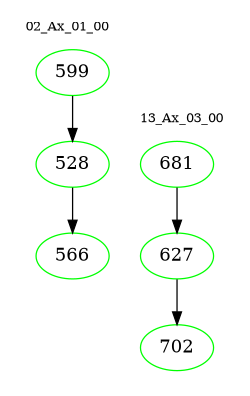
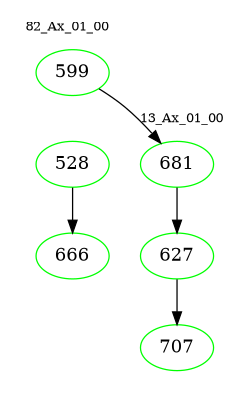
cluster "02_Ax_01_00": label "02_Ax_01_00" -> "82_Ax_01_00"
edge "599" -> "528": now "599" -> "681"
cluster "13_Ax_03_00": label "13_Ax_03_00" -> "13_Ax_01_00"
node "566": label "566" -> "666"
node "702": label "702" -> "707"
